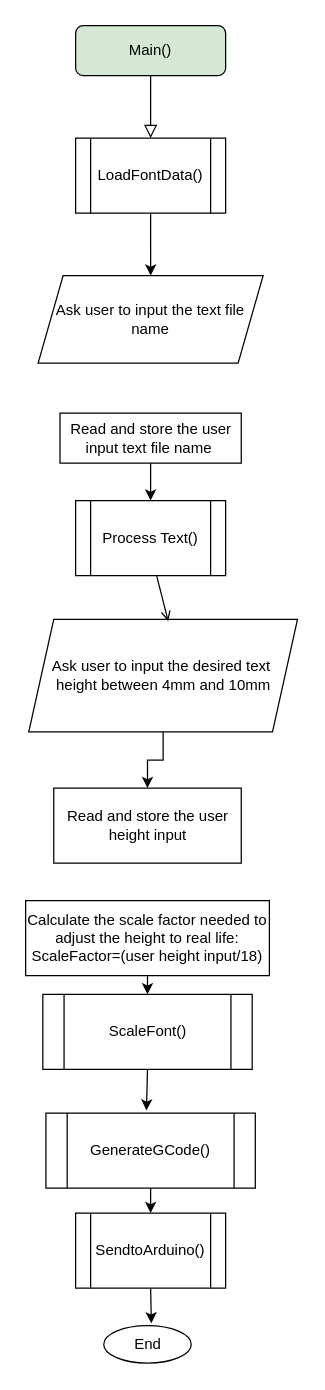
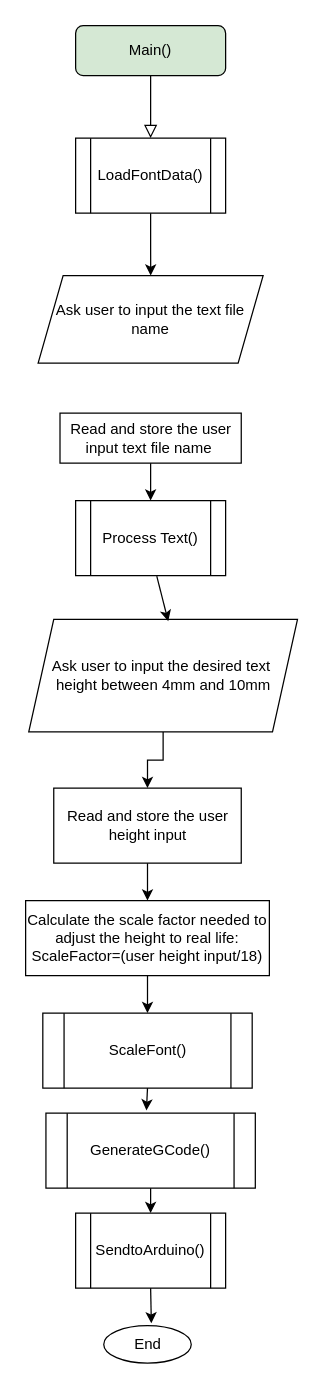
edge "Process Text()" -> "Ask user to input the desired text height between 4mm and 10mm": arrowhead open -> classic
edge "Read and store the user height input" -> "Calculate the scale factor needed to adjust the height to real life: ScaleFactor=(user height input/18)": added
node "ScaleFont()": moved (148, 1032) -> (148, 1051)
